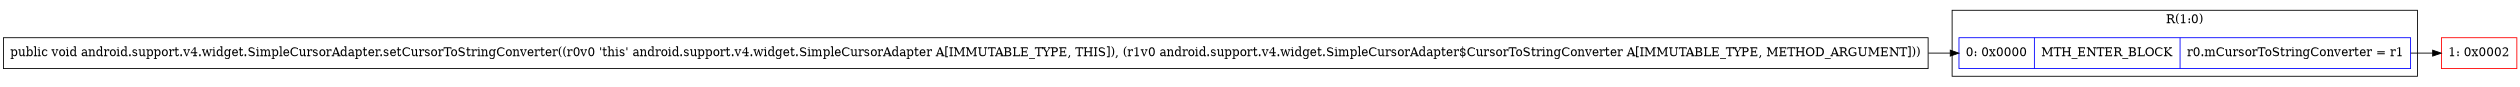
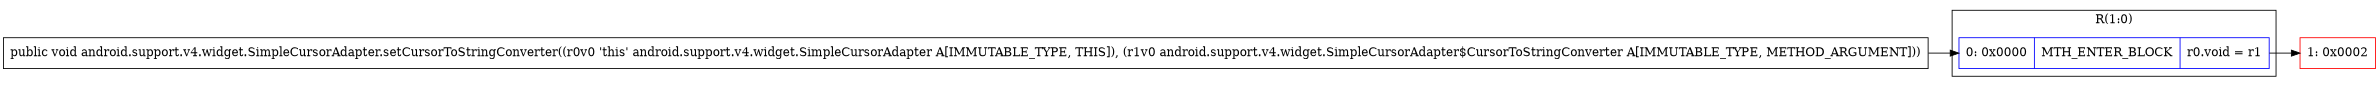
node "0: 0x0000": text "r0.mCursorToStringConverter = r1" -> "r0.void = r1"
